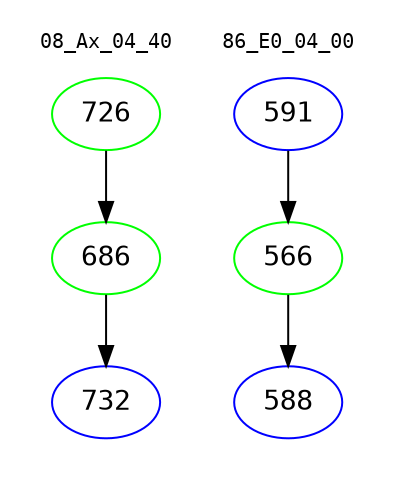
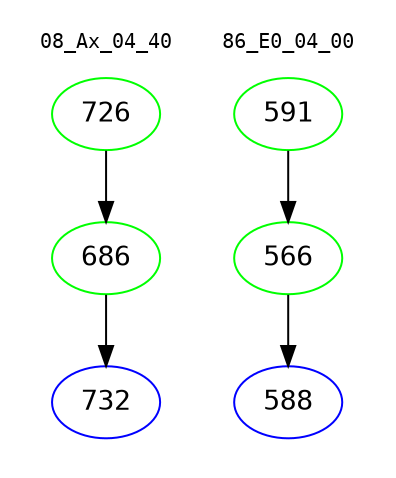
node "591": color blue -> green
